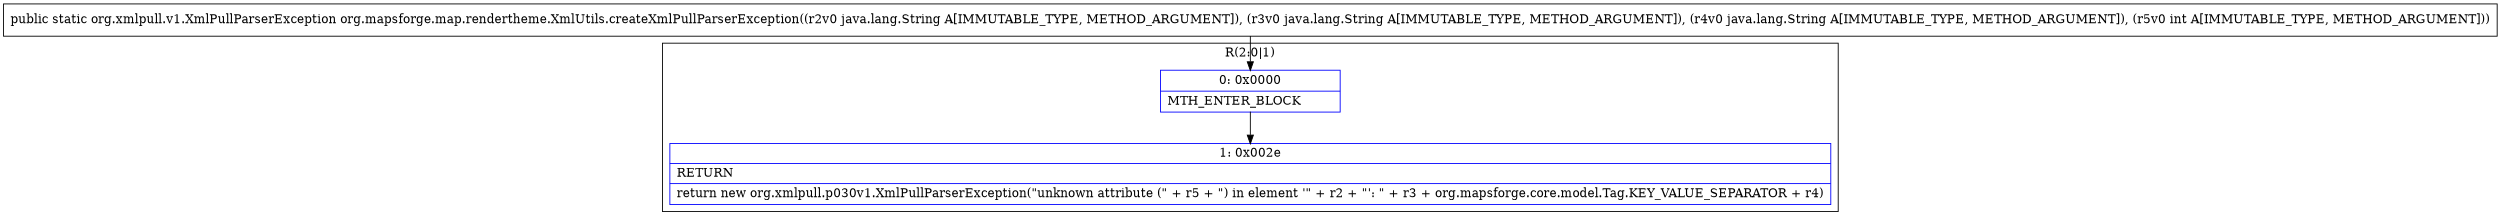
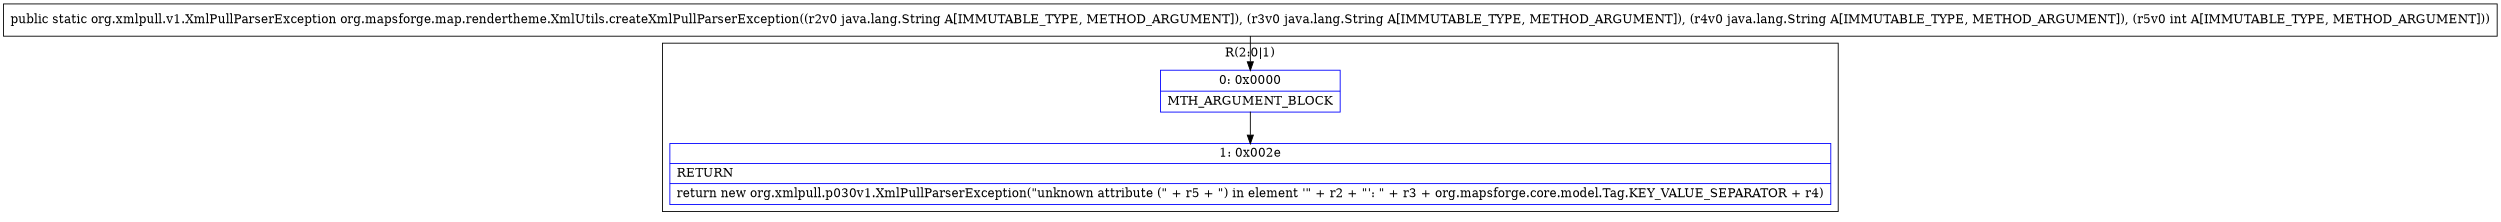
node "0: 0x0000": text "MTH_ENTER_BLOCK" -> "MTH_ARGUMENT_BLOCK"
